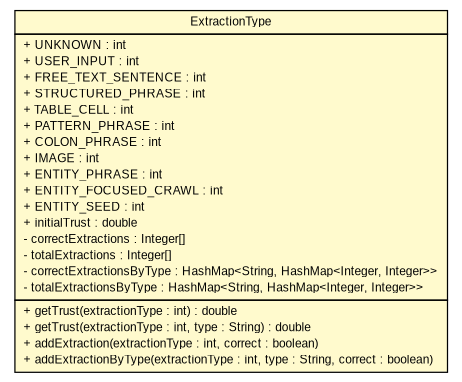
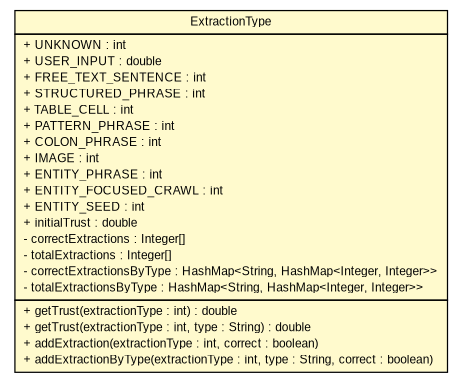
node "ExtractionType": text "+ USER_INPUT : int" -> "+ USER_INPUT : double"
